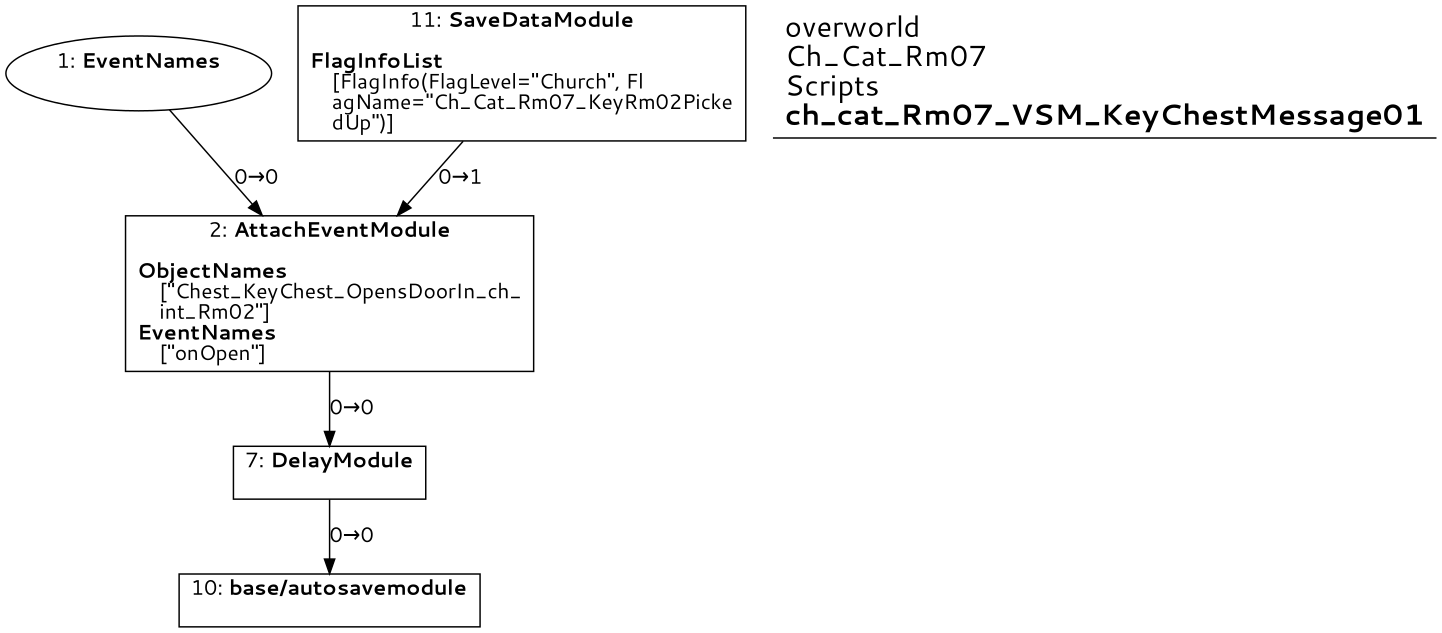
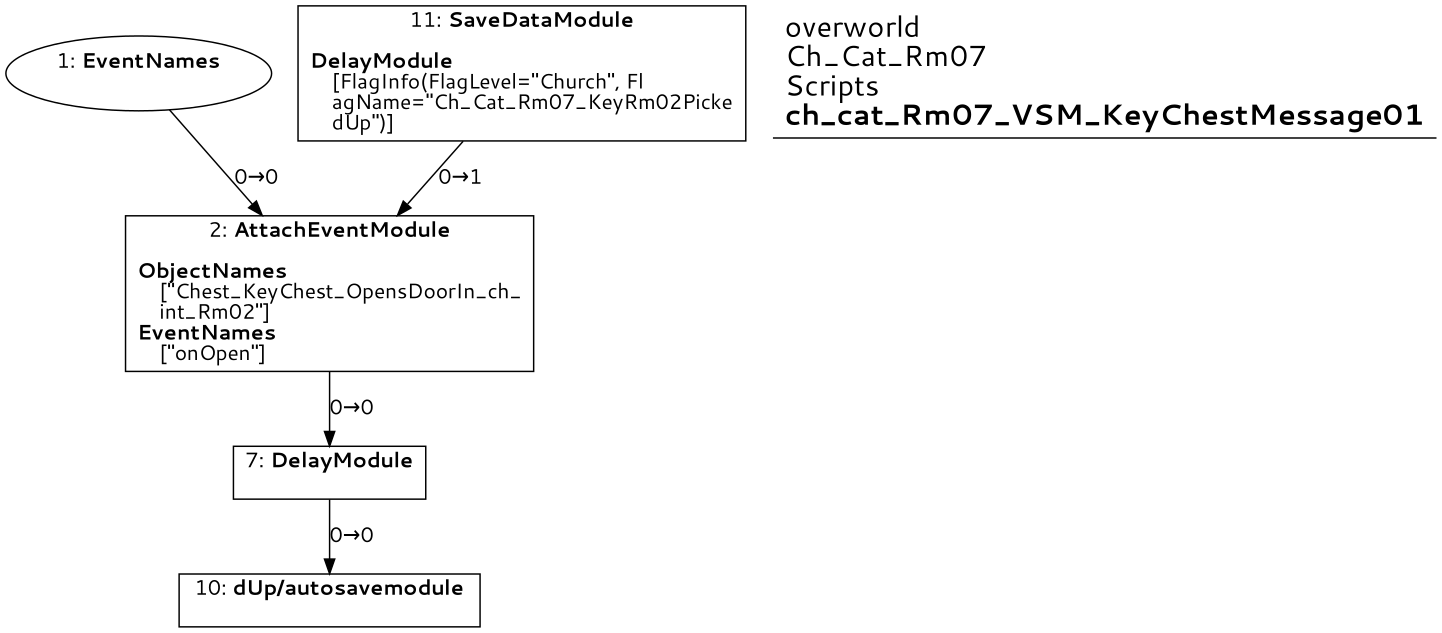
node "11:": text "FlagInfoList" -> "DelayModule"
node "10:": text "base/autosavemodule" -> "dUp/autosavemodule"
